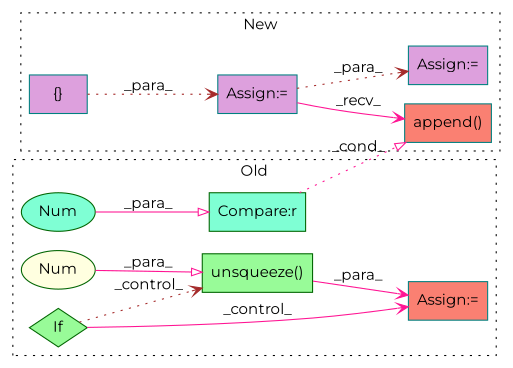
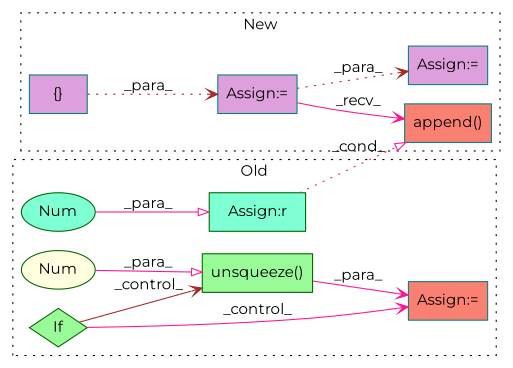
node "Compare:r": label "Compare:r" -> "Assign:r"
edge "If" -> "unsqueeze()": style dotted -> solid
